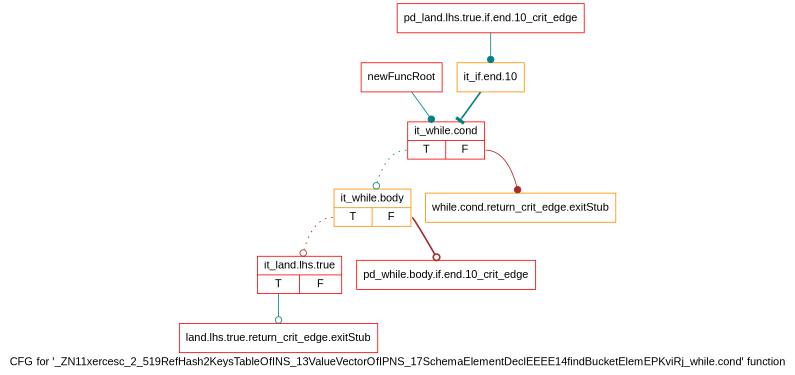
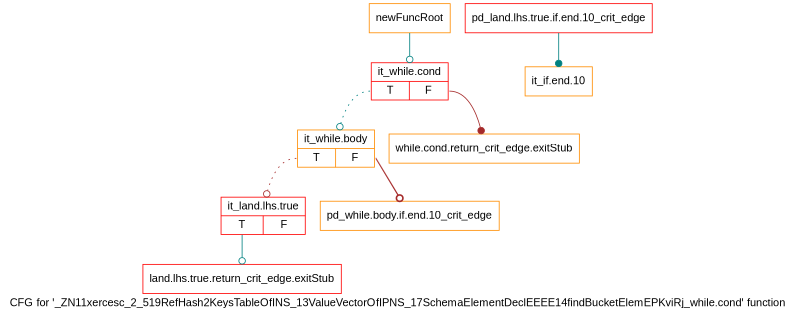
node "newFuncRoot": color red -> darkorange
edge "newFuncRoot" -> "it_while.cond": arrowhead dot -> odot
edge "it_if.end.10" -> "it_while.cond": removed
node "pd_while.body.if.end.10_crit_edge": color red -> darkorange
